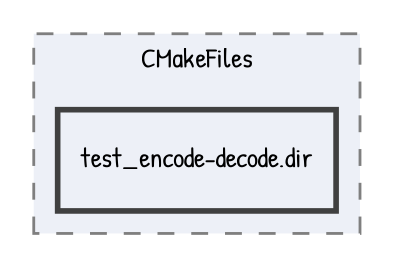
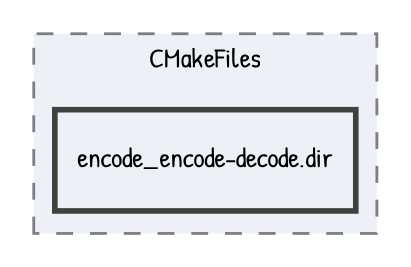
node "test_encode-decode.dir": label "test_encode-decode.dir" -> "encode_encode-decode.dir"
